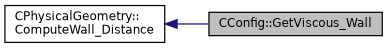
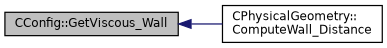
edge "CConfig::GetViscous_Wall" -> "CPhysicalGeometry:: ComputeWall_Distance": reversed
